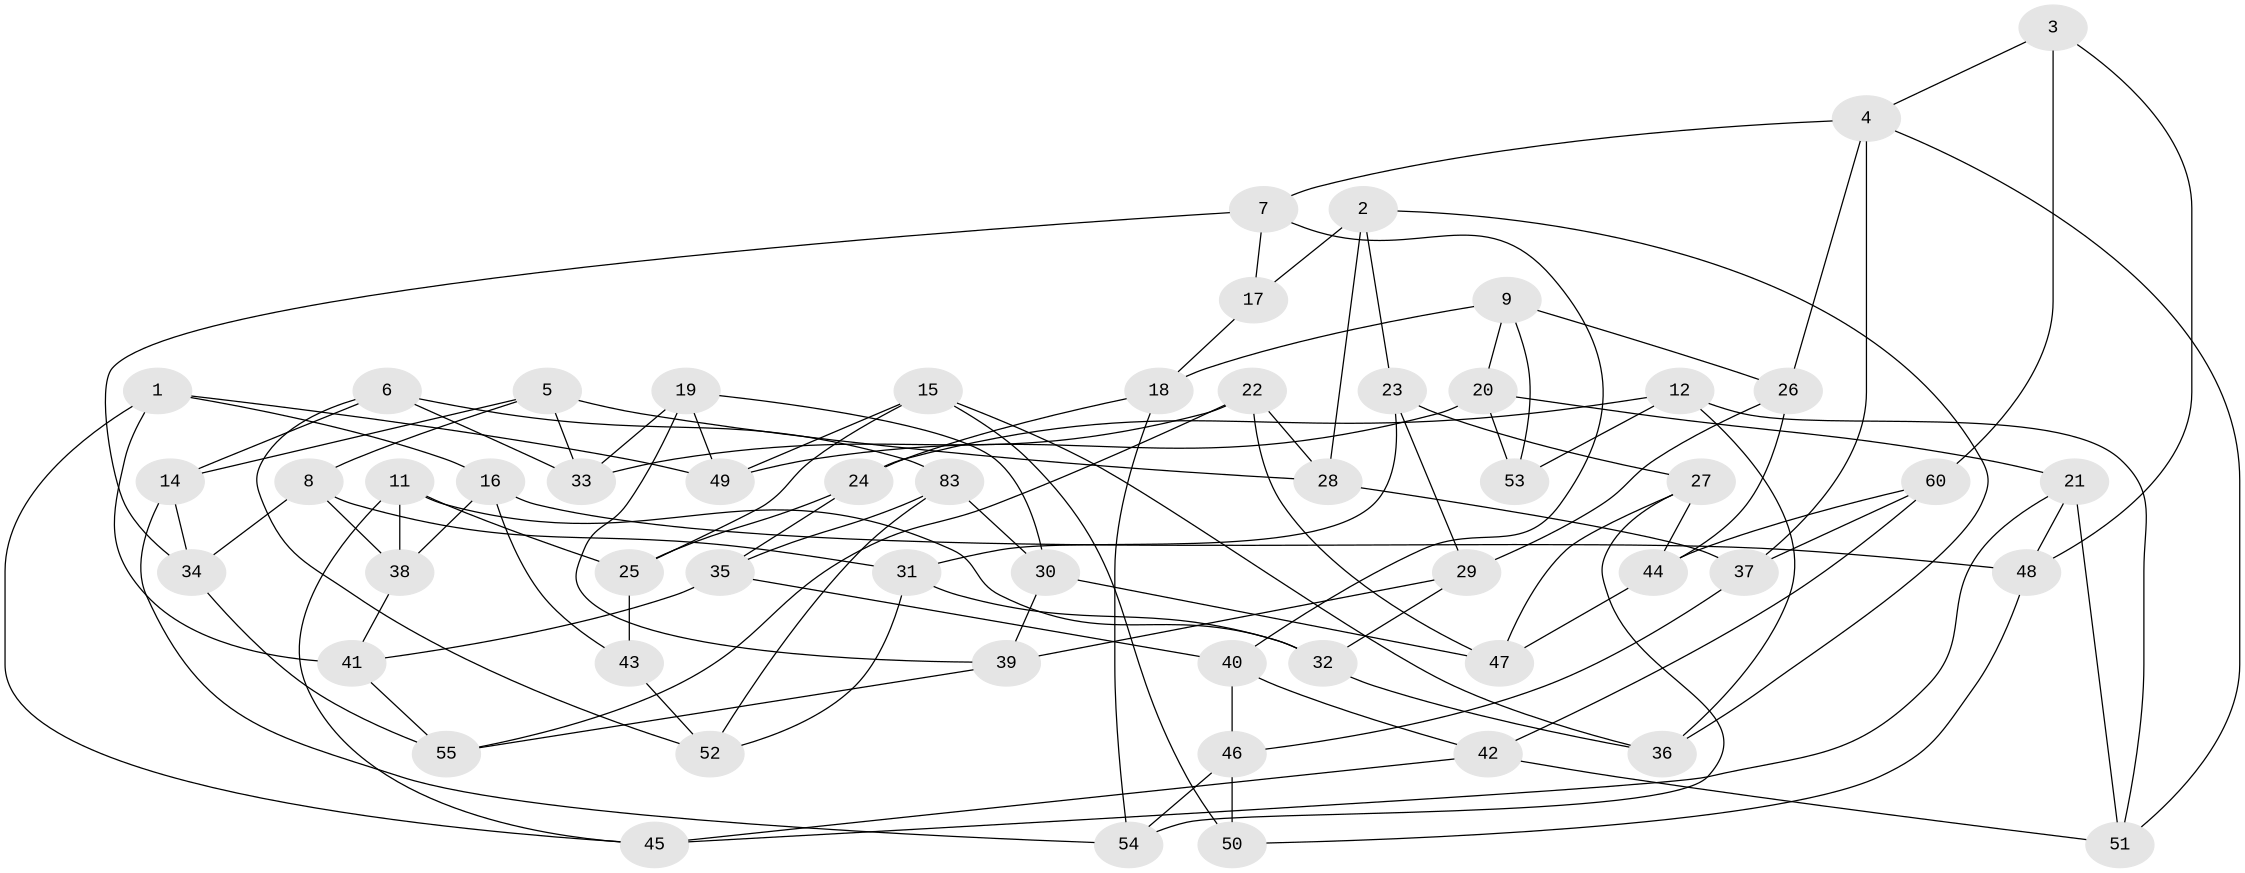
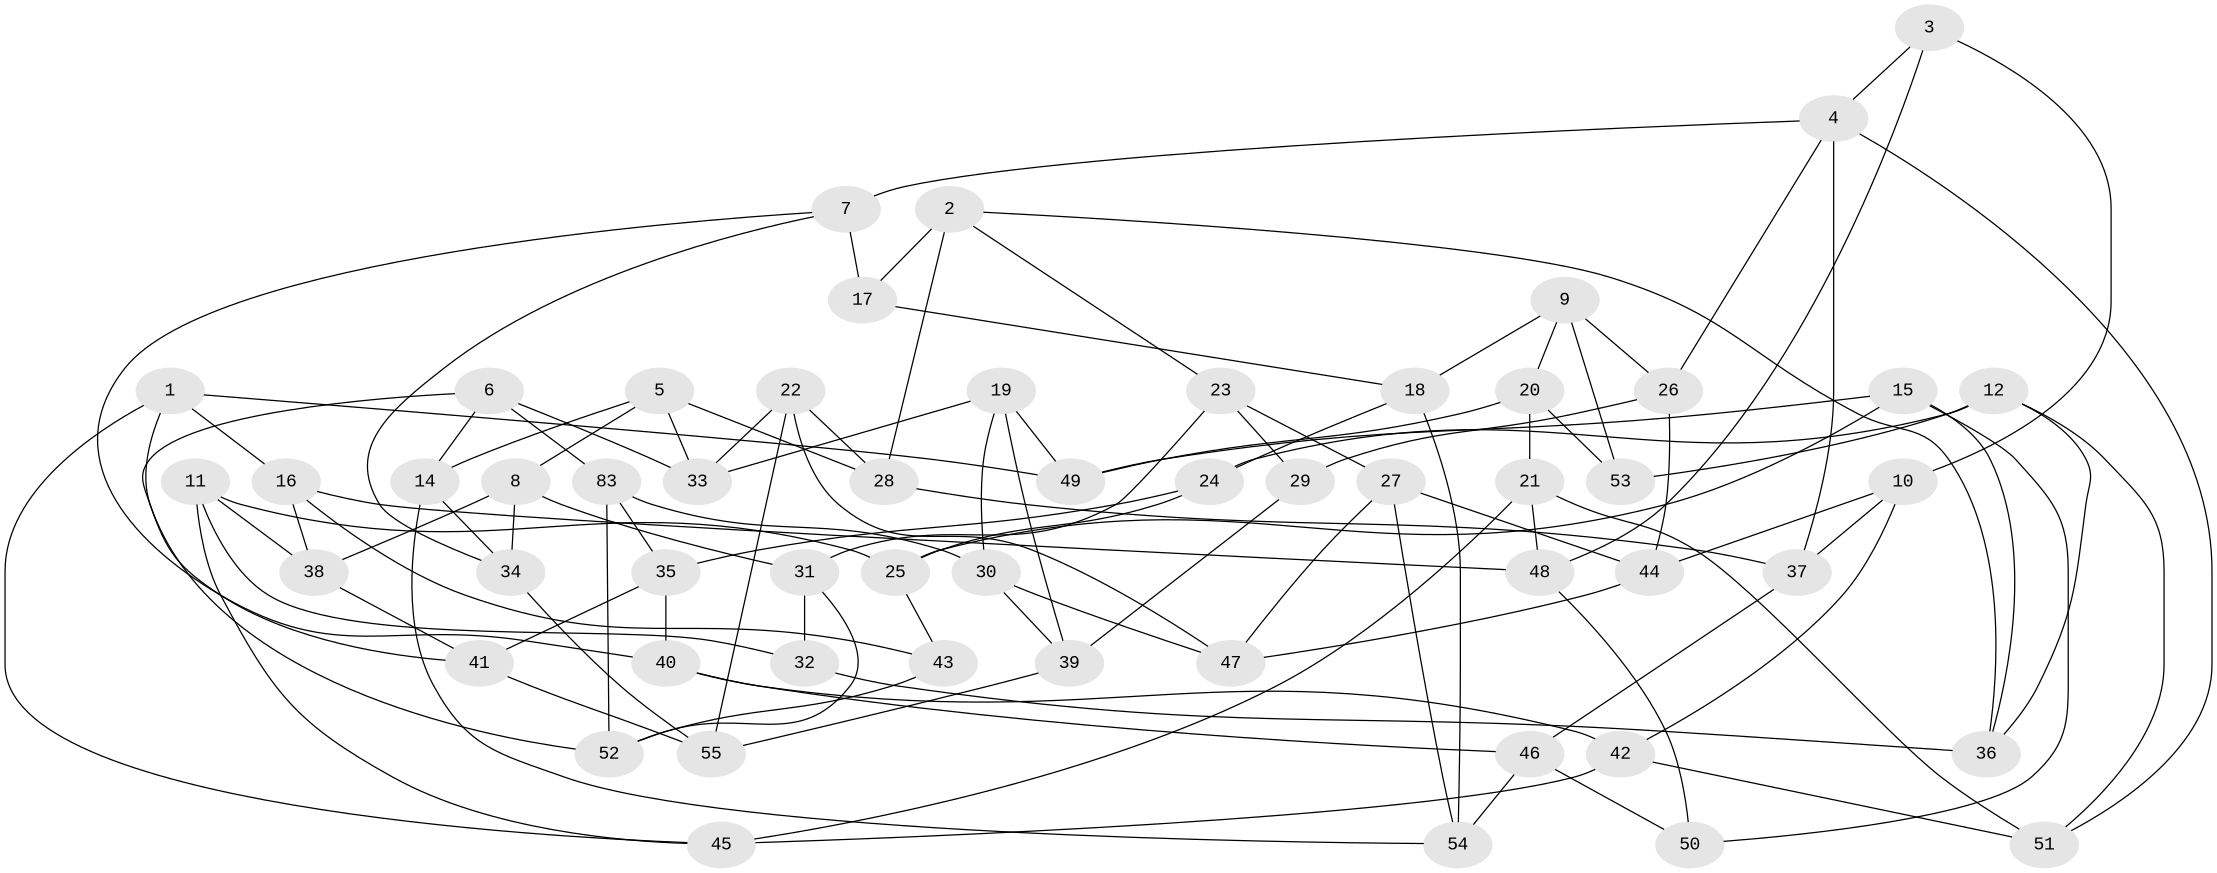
node "60": label "60" -> "10"
edge "29" -- "32": removed
